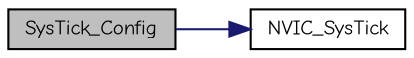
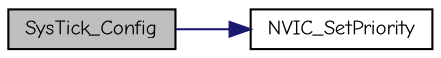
node "NVIC_SysTick": label "NVIC_SysTick" -> "NVIC_SetPriority"
